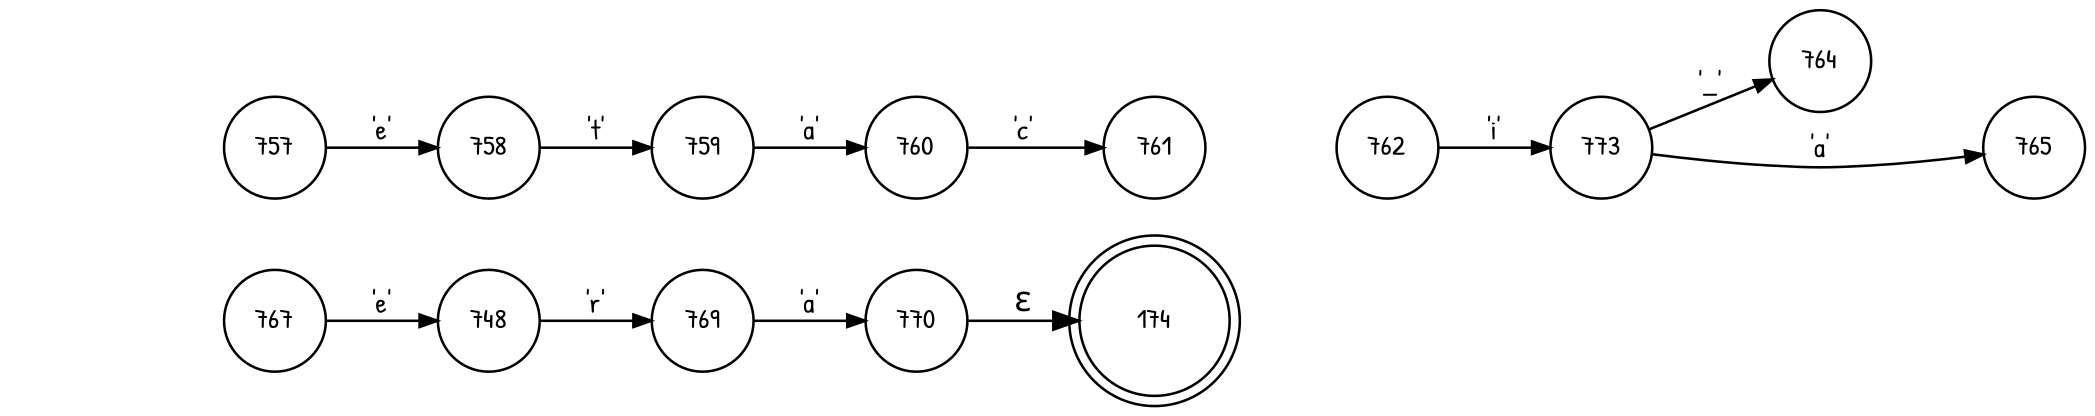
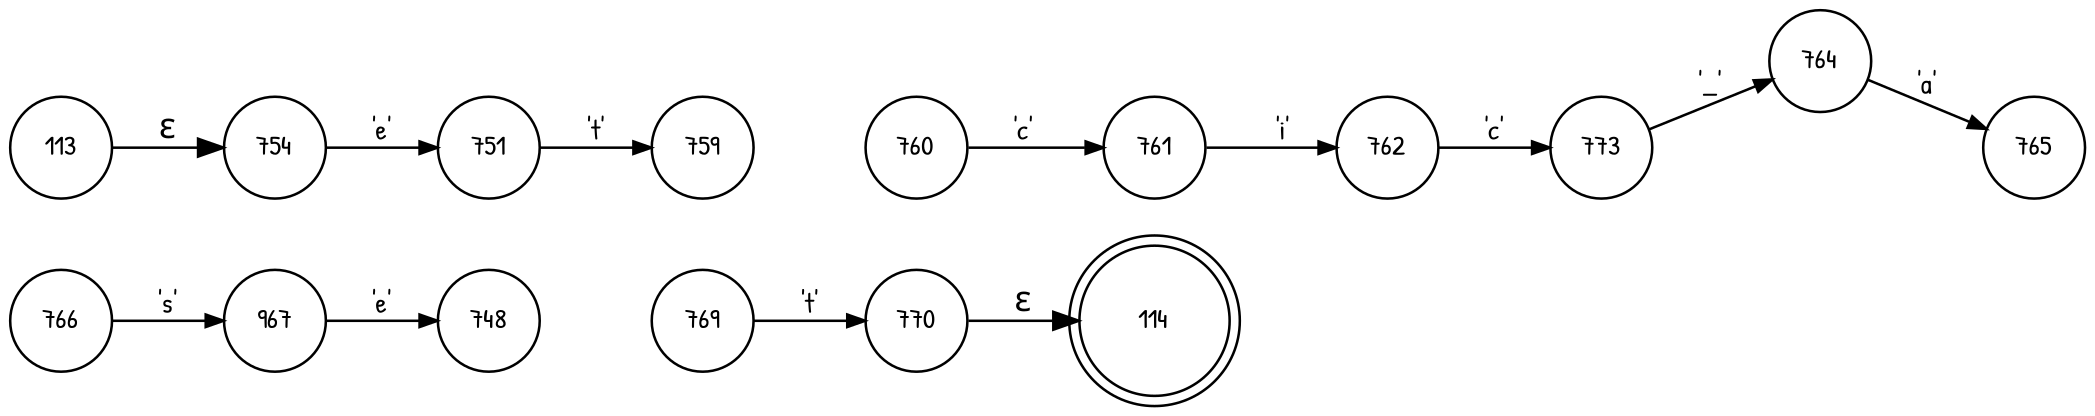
edge "762" -> "773": label "'i'" -> "'c'"
node "113": added
node "757": label "757" -> "754"
node "758": label "758" -> "751"
edge "759" -> "760": removed, label "'a'"
edge "761" -> "762": added, label "'i'"
edge "773" -> "765": now "764" -> "765"
edge "769" -> "770": label "'a'" -> "'t'"
node "766": added
node "767": label "767" -> "967"
edge "748" -> "769": removed, label "'r'"
node "174": label "174" -> "114"
